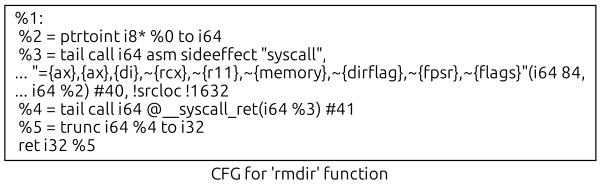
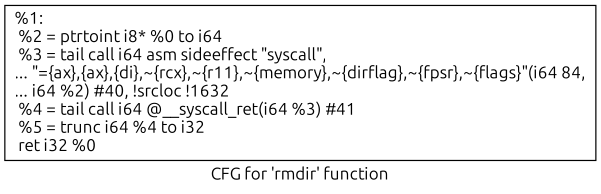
node "%1:": text "ret i32 %5" -> "ret i32 %0"
